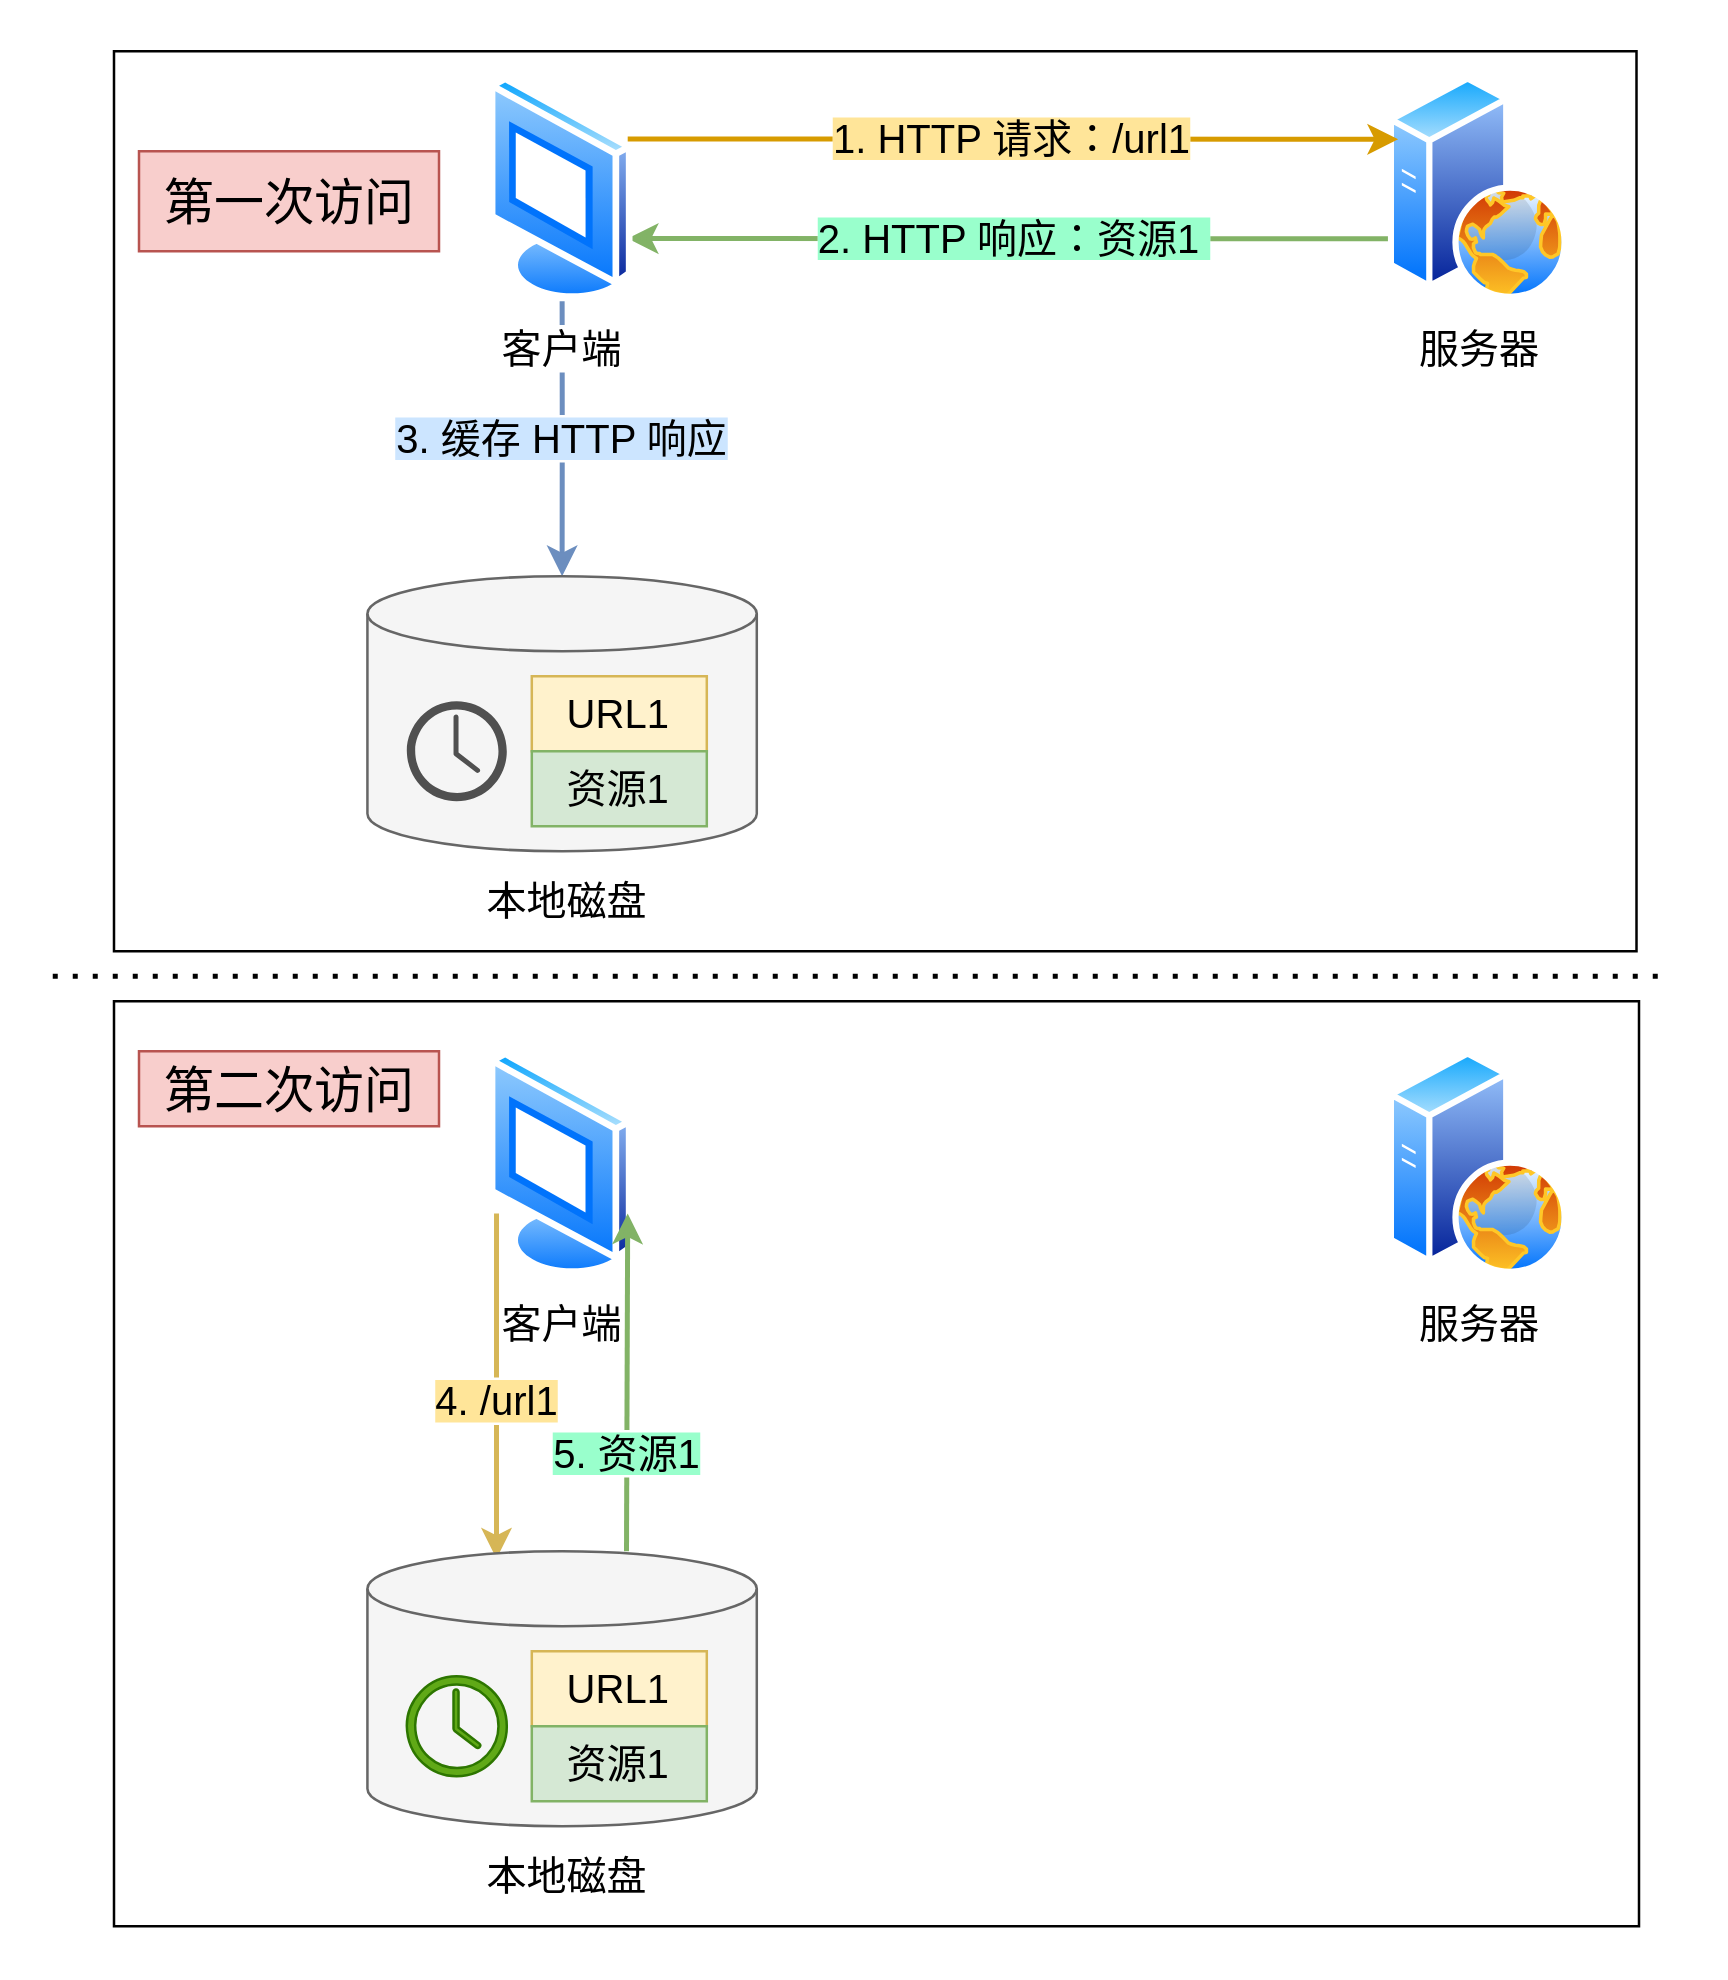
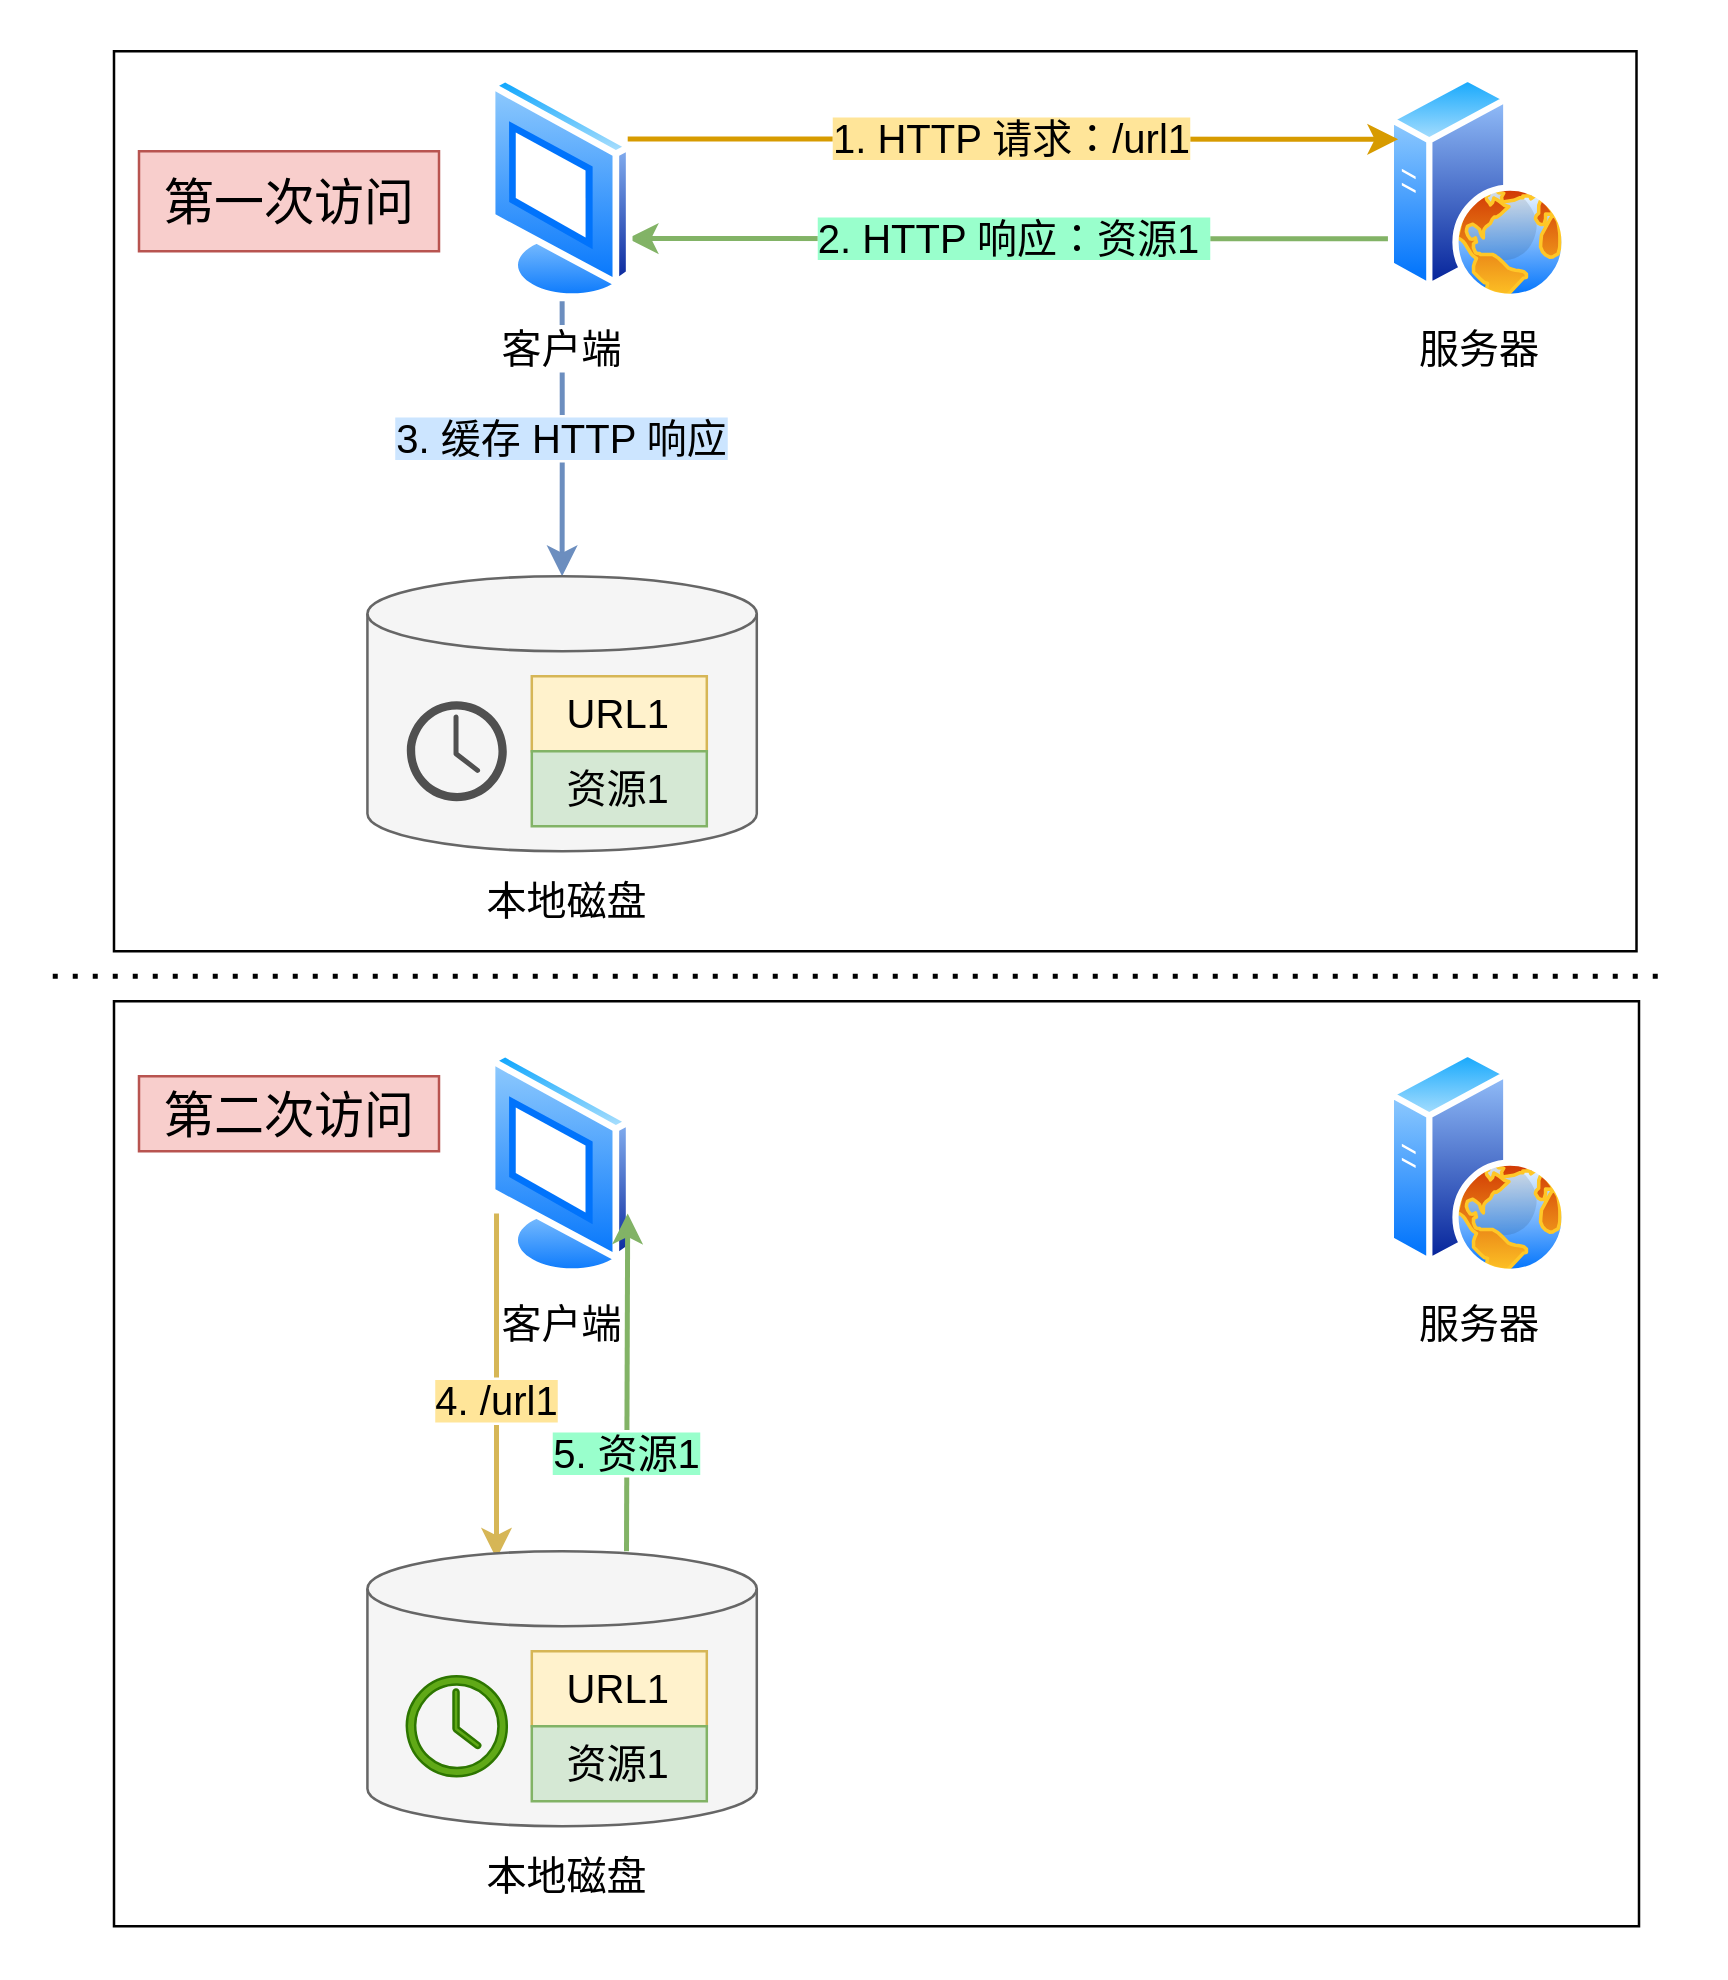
node "第二次访问": moved (289, 1089) -> (289, 1114)
